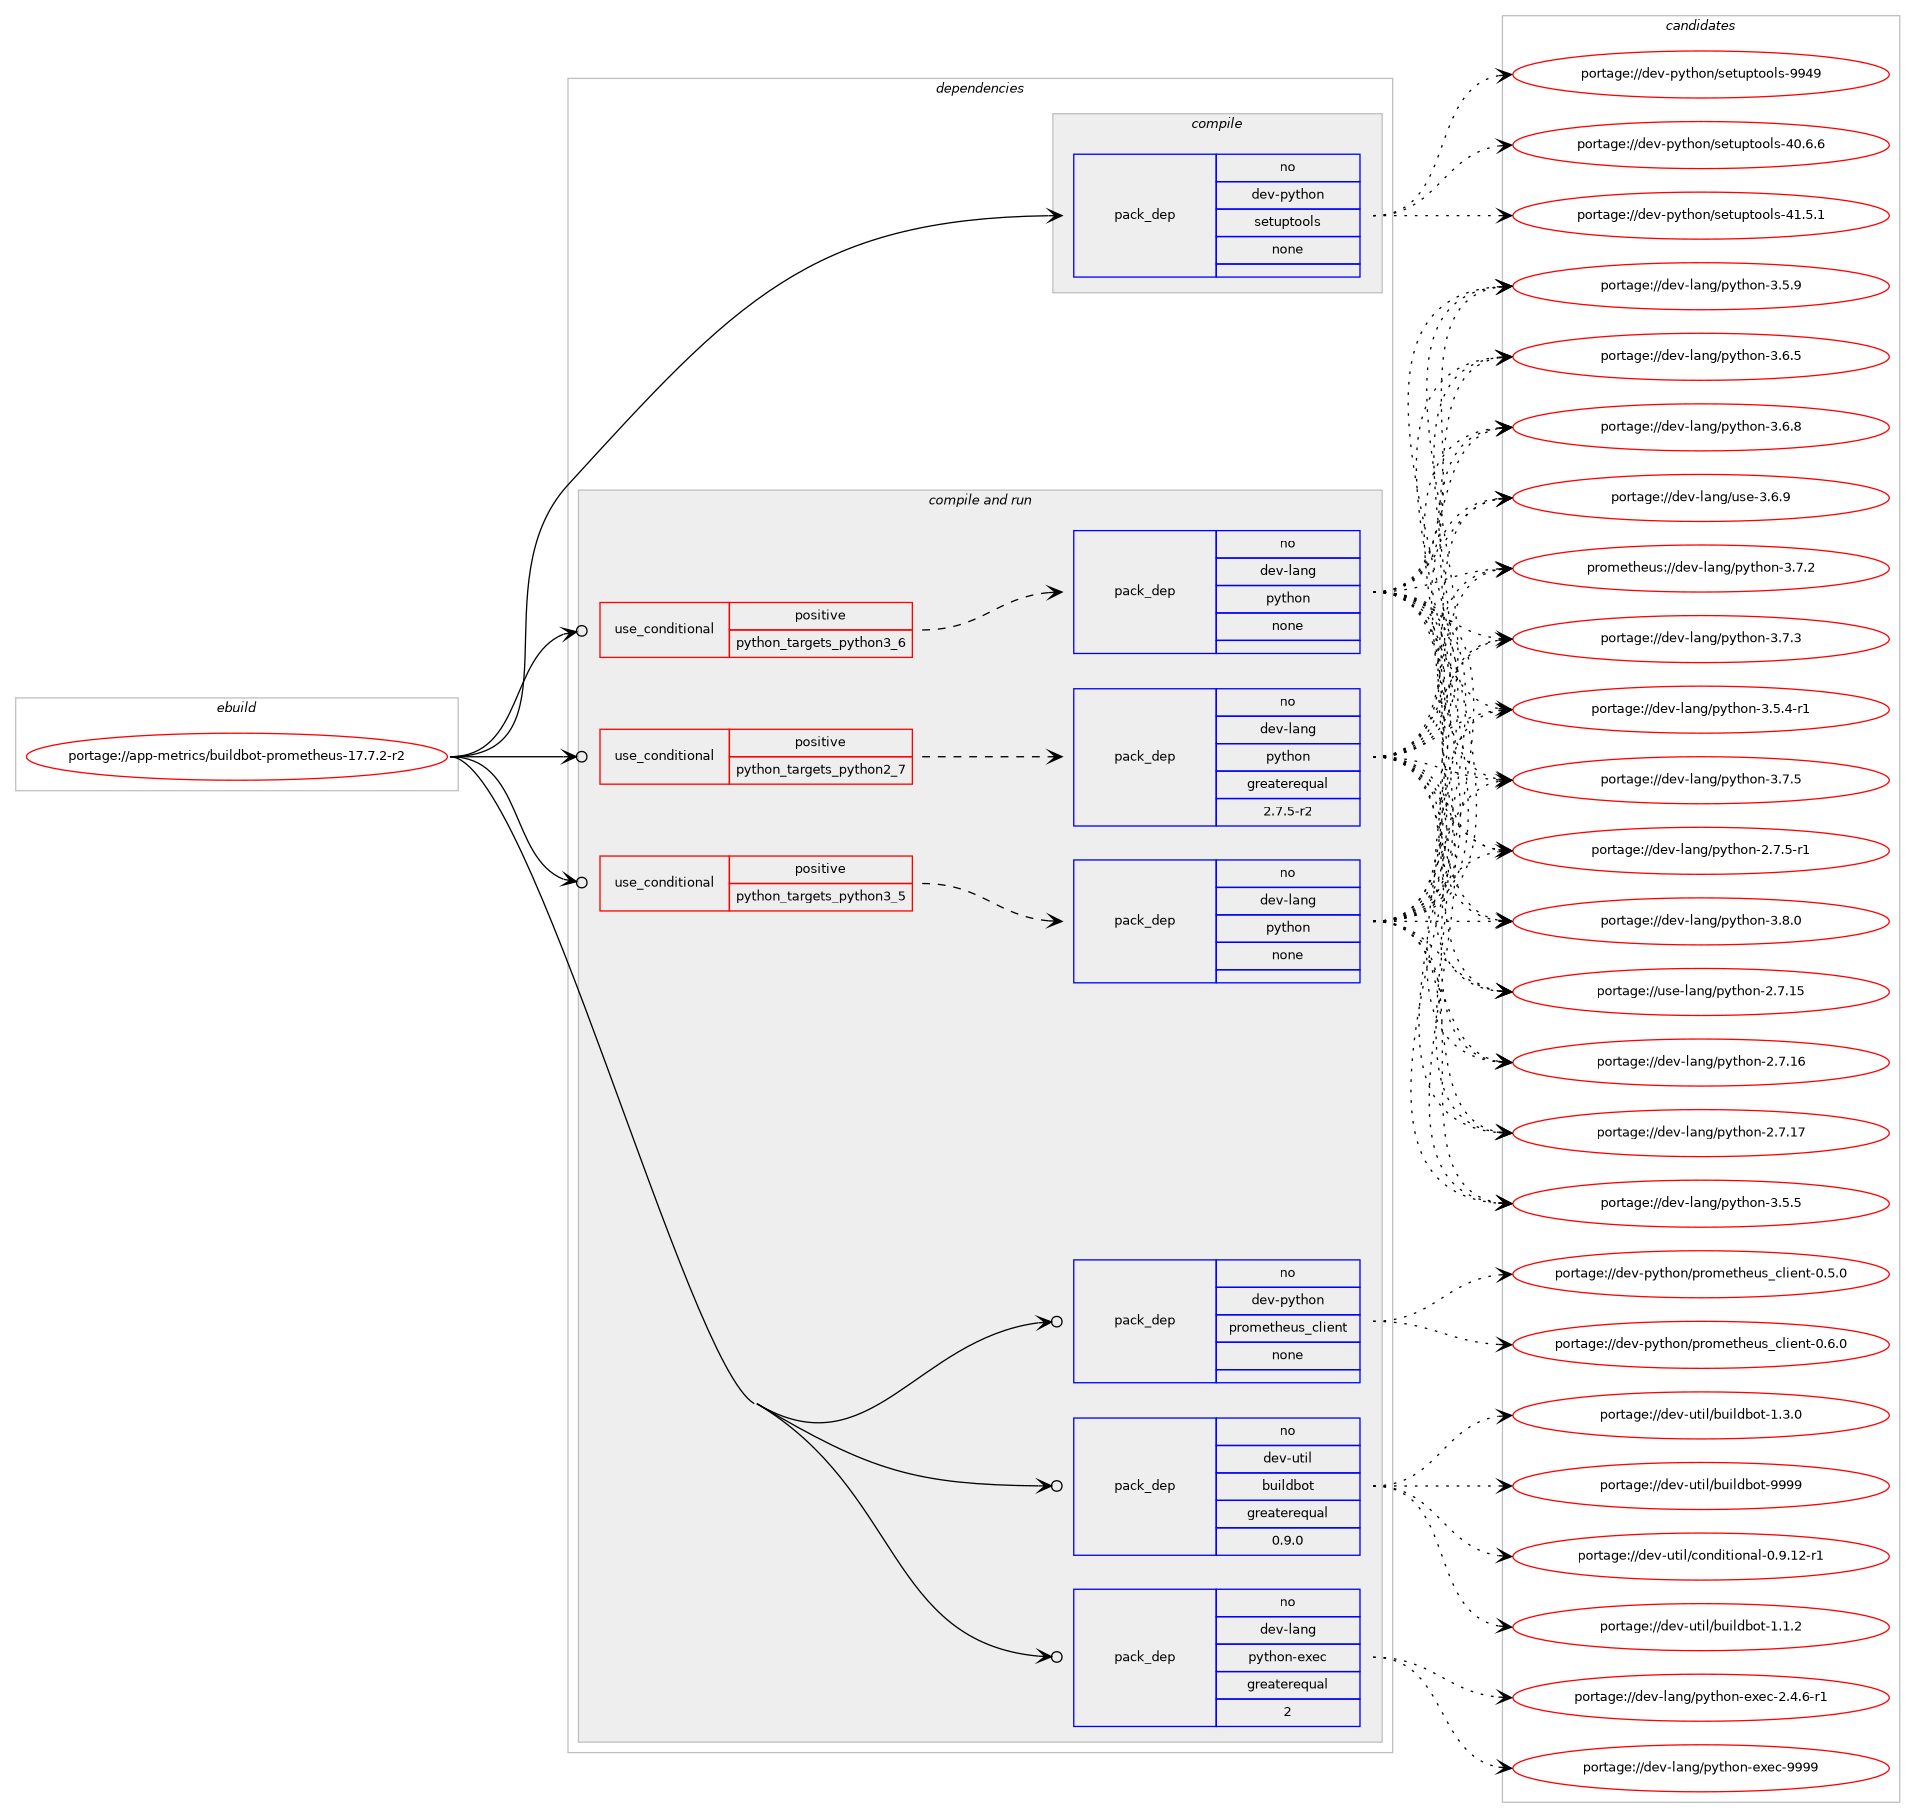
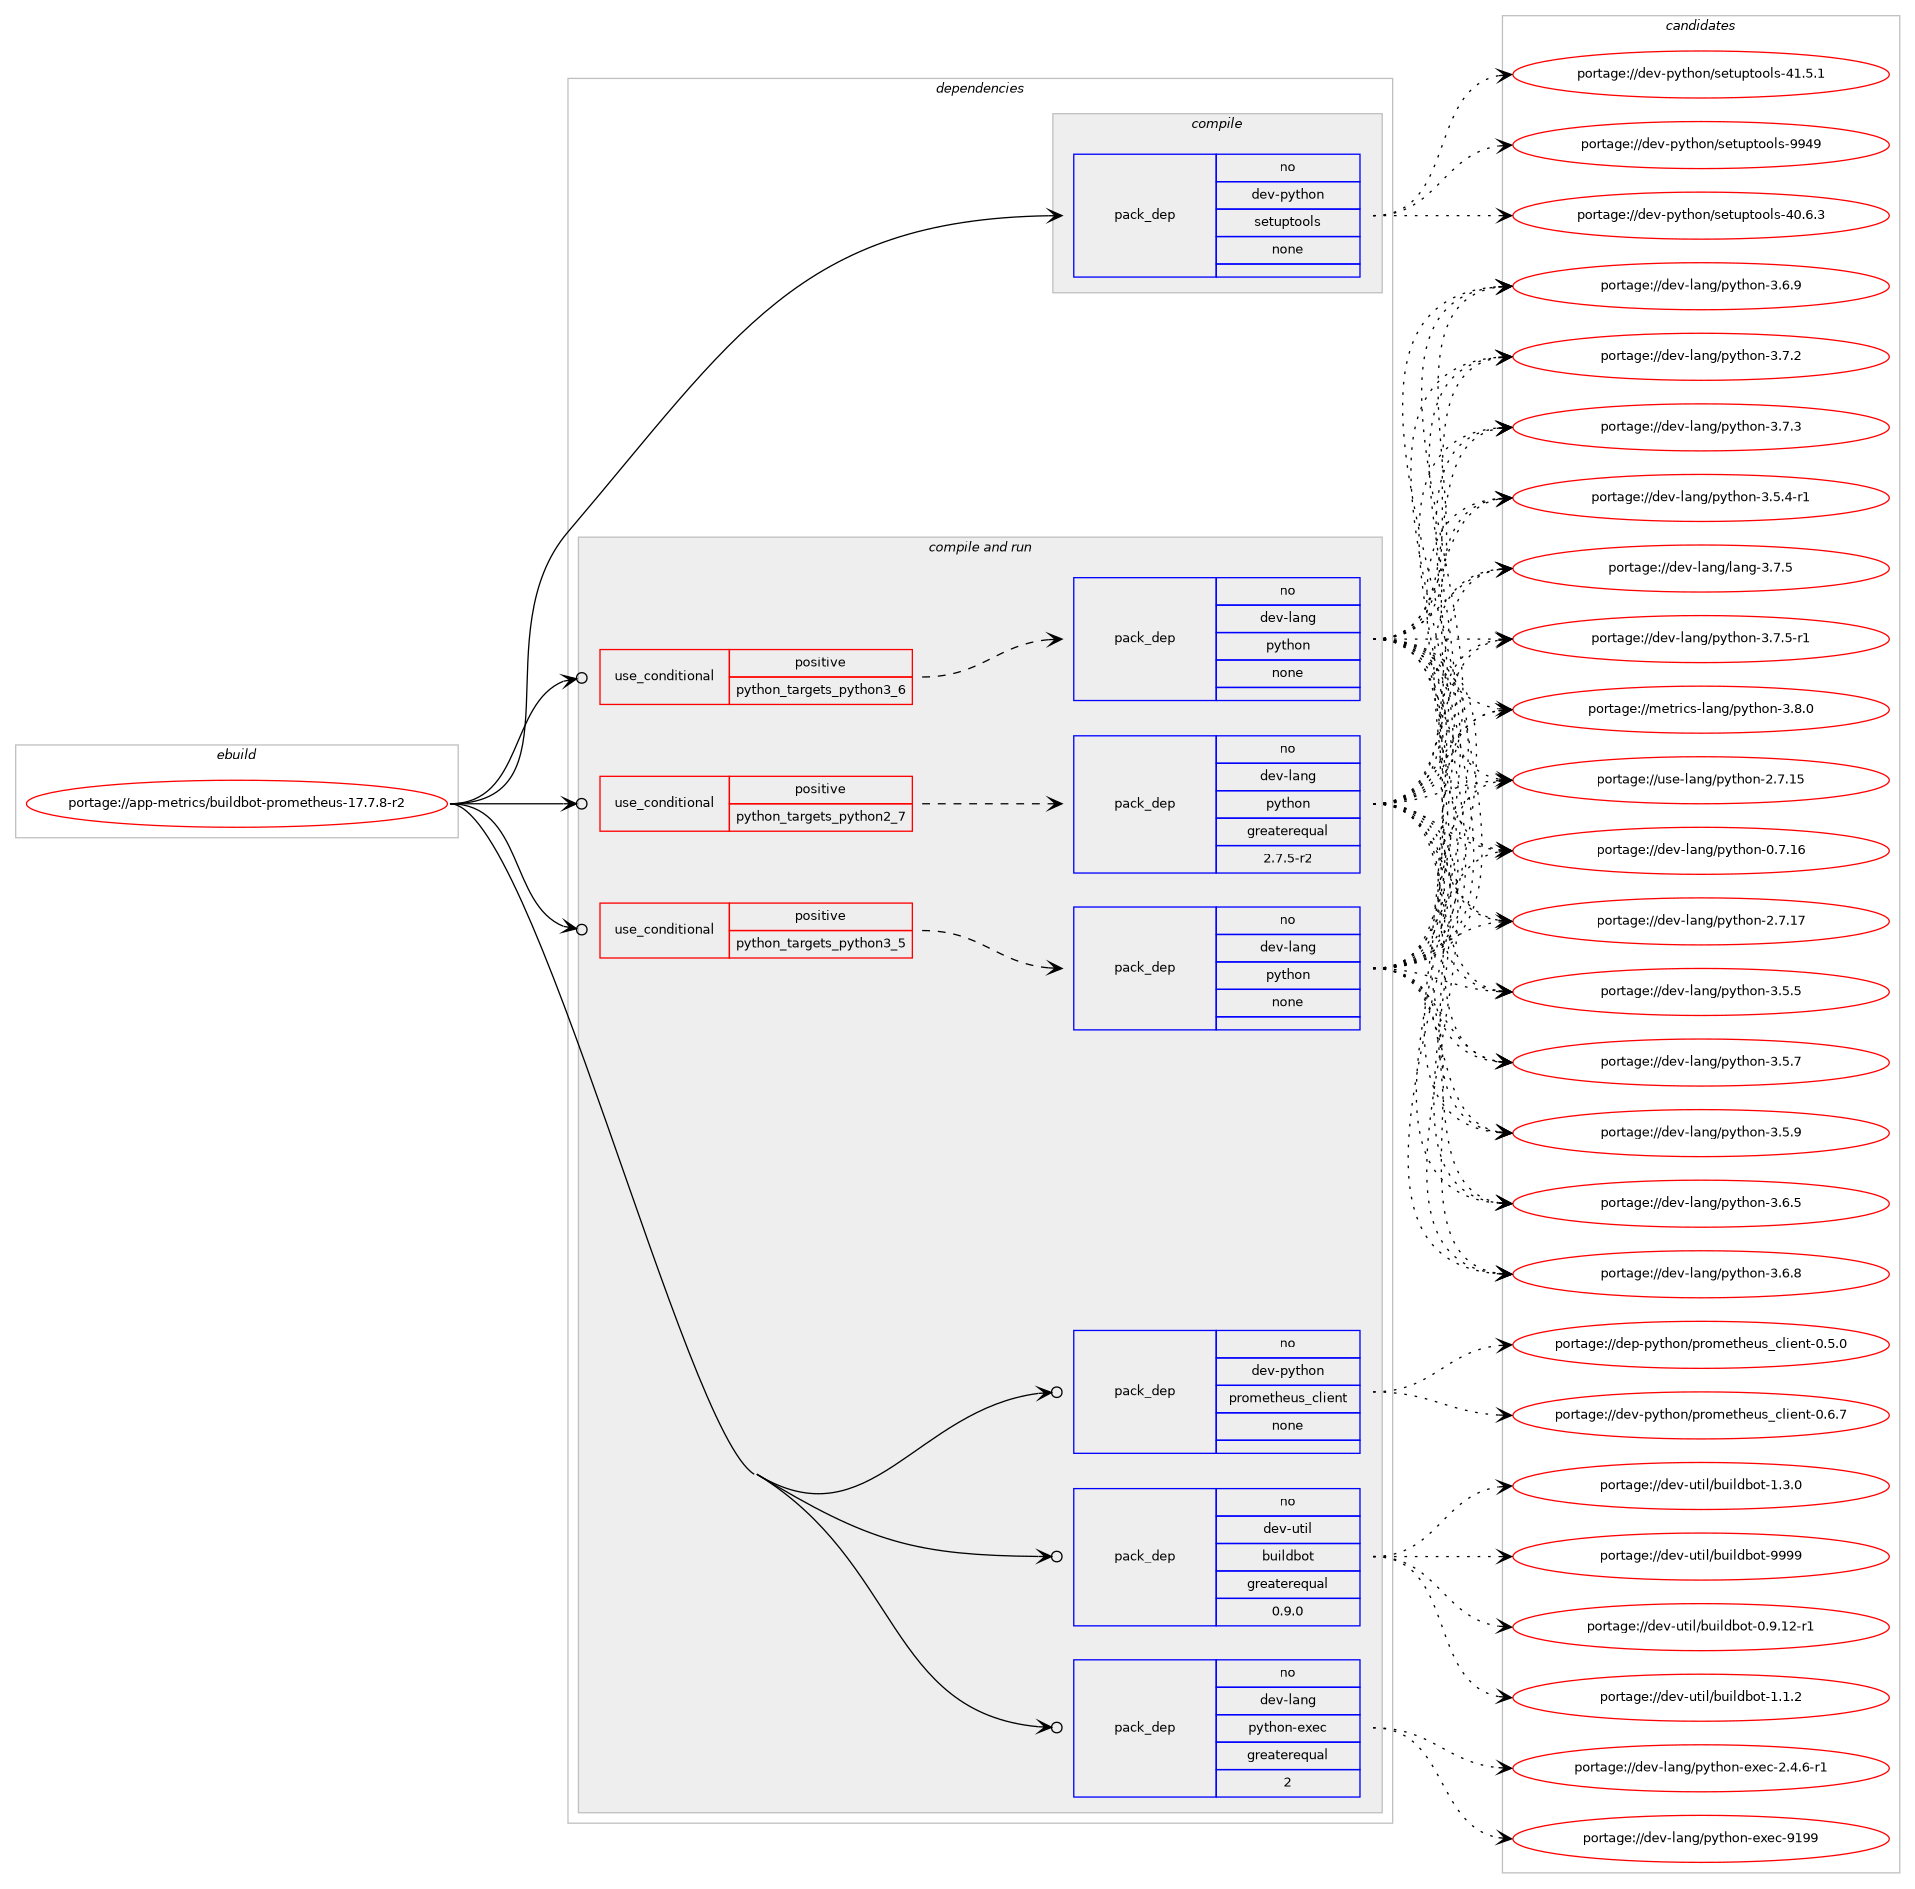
node "portage://dev-python/setuptools-40.6.6": label "portage://dev-python/setuptools-40.6.6" -> "portage://dev-python/setuptools-40.6.3"
node "portage://dev-lang/use-3.6.9": label "portage://dev-lang/use-3.6.9" -> "portage://dev-lang/python-3.6.9"
node "prometheus://dev-lang/python-3.7.2": label "prometheus://dev-lang/python-3.7.2" -> "portage://dev-lang/python-3.7.2"
node "portage://app-metrics/buildbot-prometheus-17.7.2-r2": label "portage://app-metrics/buildbot-prometheus-17.7.2-r2" -> "portage://app-metrics/buildbot-prometheus-17.7.8-r2"
node "portage://dev-lang/python-3.7.5": label "portage://dev-lang/python-3.7.5" -> "portage://dev-lang/lang-3.7.5"
node "portage://dev-lang/python-2.7.5-r1": label "portage://dev-lang/python-2.7.5-r1" -> "portage://dev-lang/python-3.7.5-r1"
node "portage://dev-lang/python-3.8.0": label "portage://dev-lang/python-3.8.0" -> "portage://metrics-lang/python-3.8.0"
node "portage://dev-lang/python-2.7.16": label "portage://dev-lang/python-2.7.16" -> "portage://dev-lang/python-0.7.16"
node "portage://dev-lang/python-3.5.7": added
node "portage://dev-python/prometheus_client-0.5.0": label "portage://dev-python/prometheus_client-0.5.0" -> "portage://dep-python/prometheus_client-0.5.0"
node "portage://dev-python/prometheus_client-0.6.0": label "portage://dev-python/prometheus_client-0.6.0" -> "portage://dev-python/prometheus_client-0.6.7"
node "portage://dev-util/conditional-0.9.12-r1": label "portage://dev-util/conditional-0.9.12-r1" -> "portage://dev-util/buildbot-0.9.12-r1"
node "portage://dev-lang/python-exec-9999": label "portage://dev-lang/python-exec-9999" -> "portage://dev-lang/python-exec-9199"
